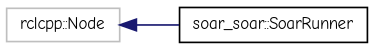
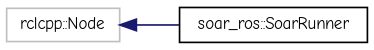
node "soar_soar::SoarRunner": label "soar_soar::SoarRunner" -> "soar_ros::SoarRunner"
